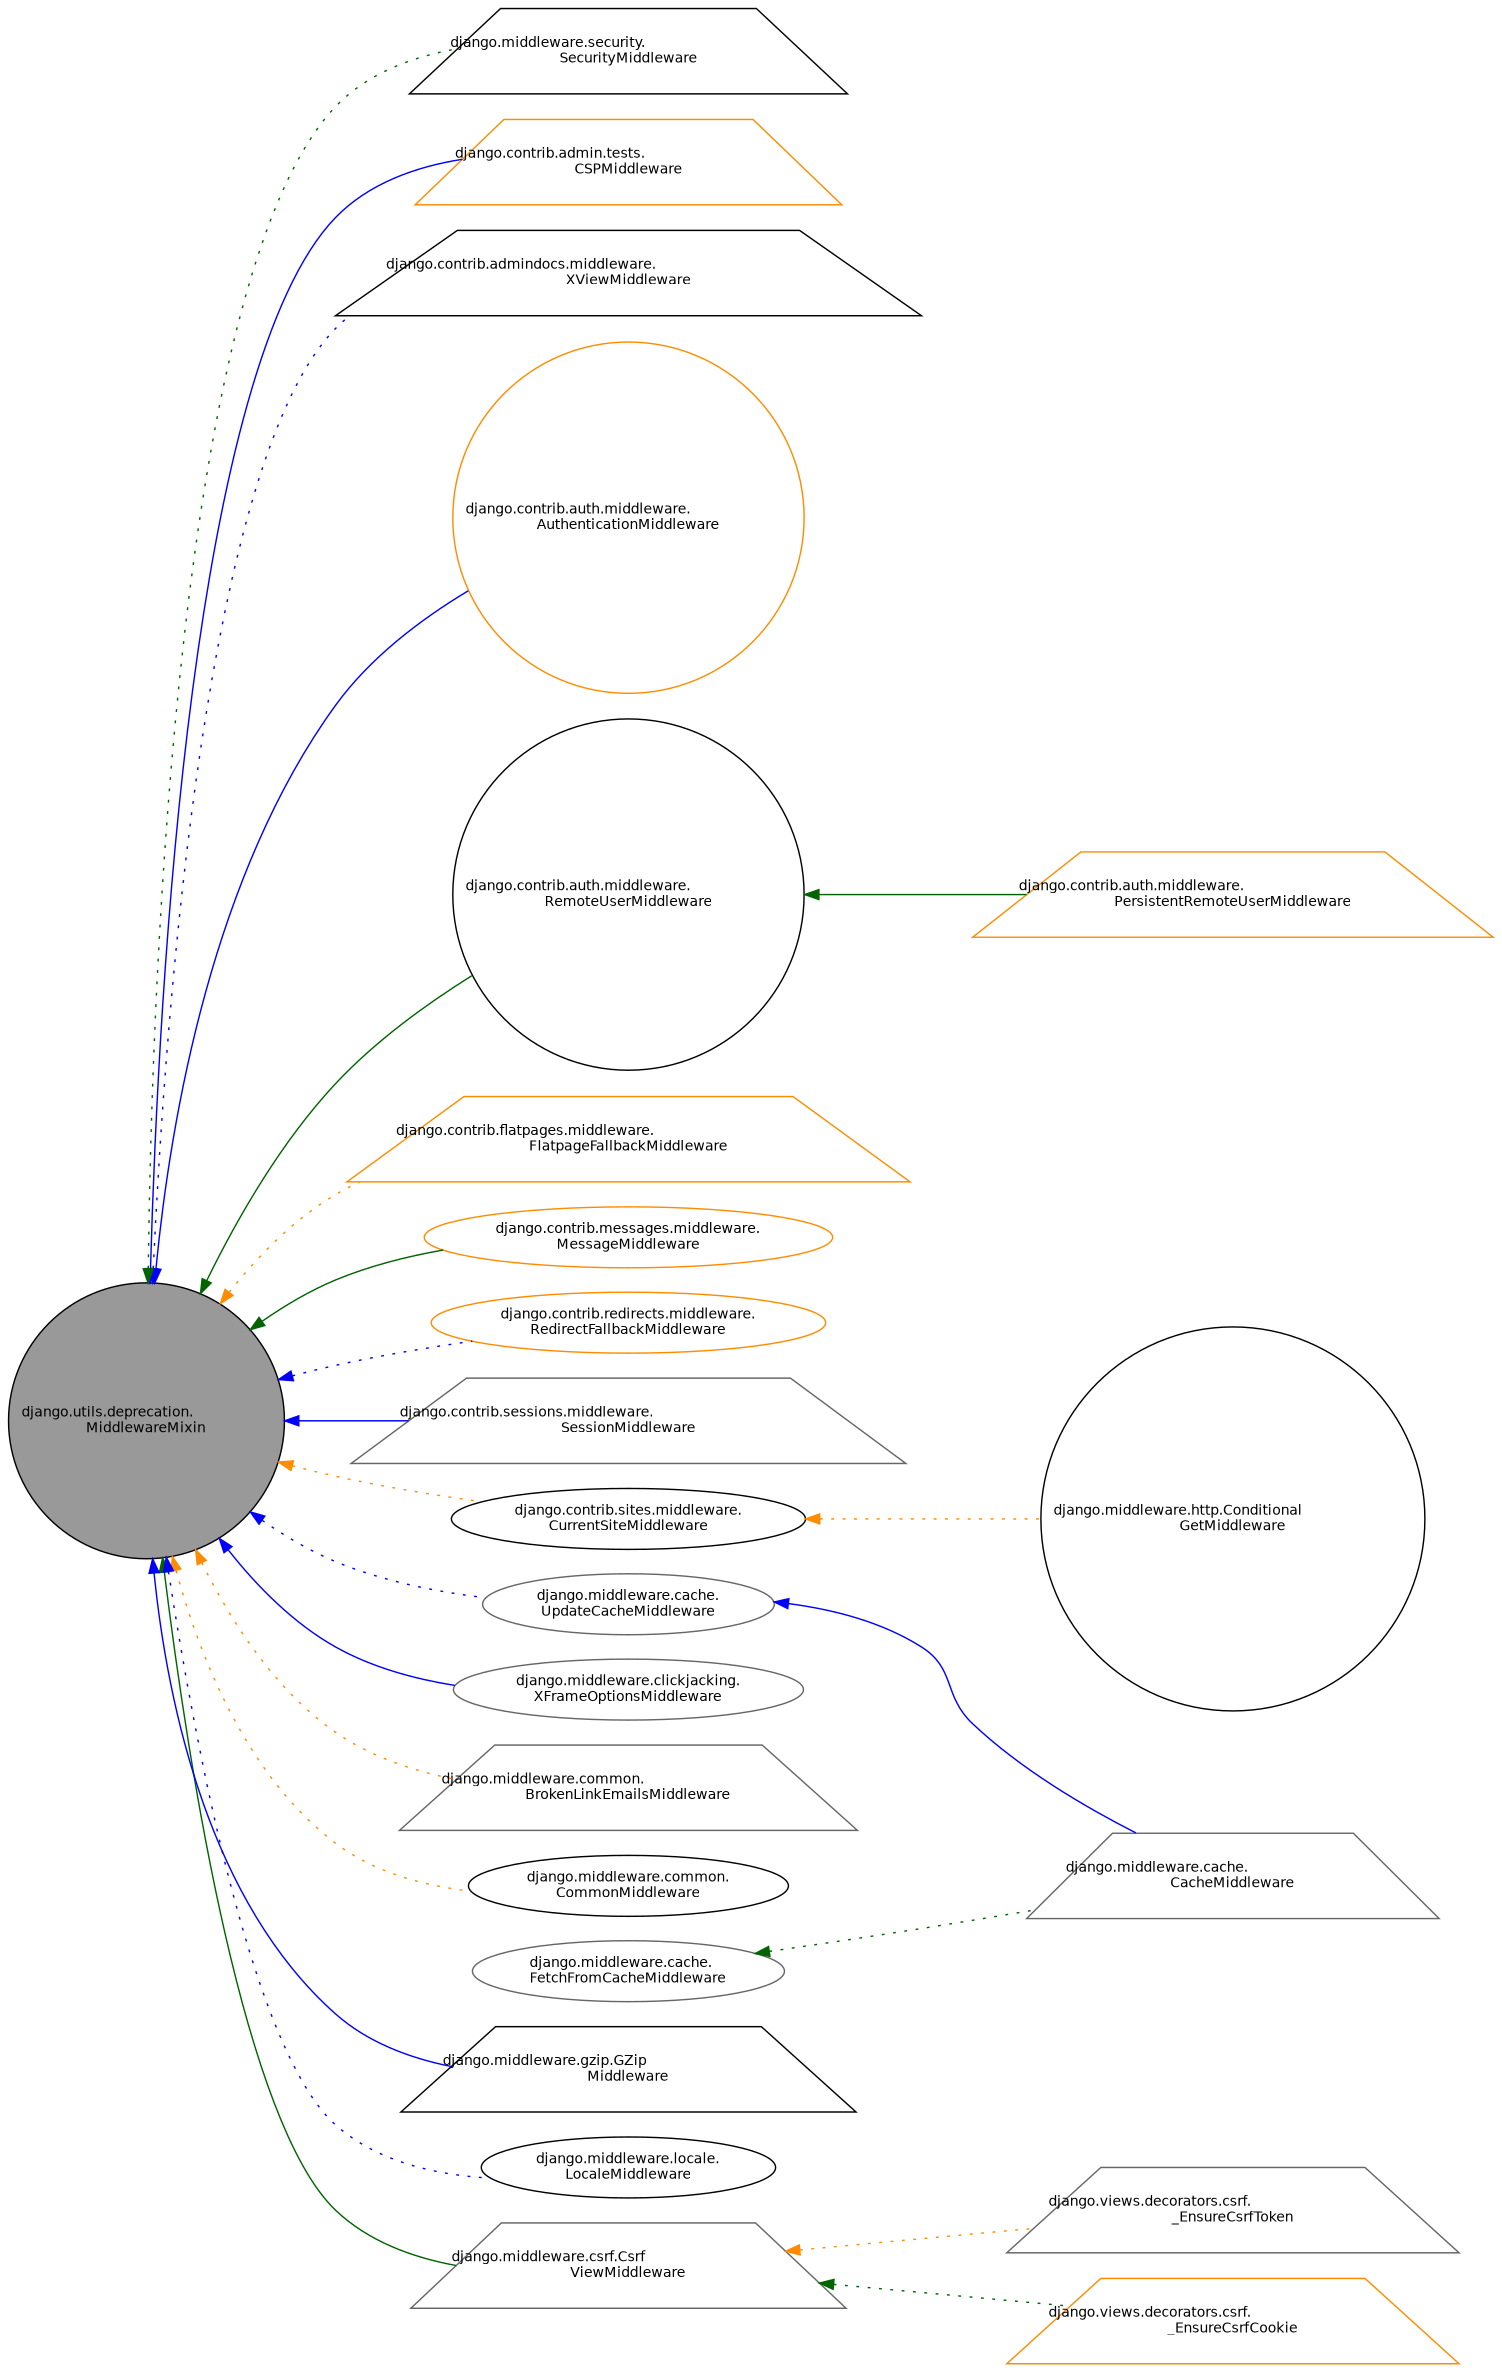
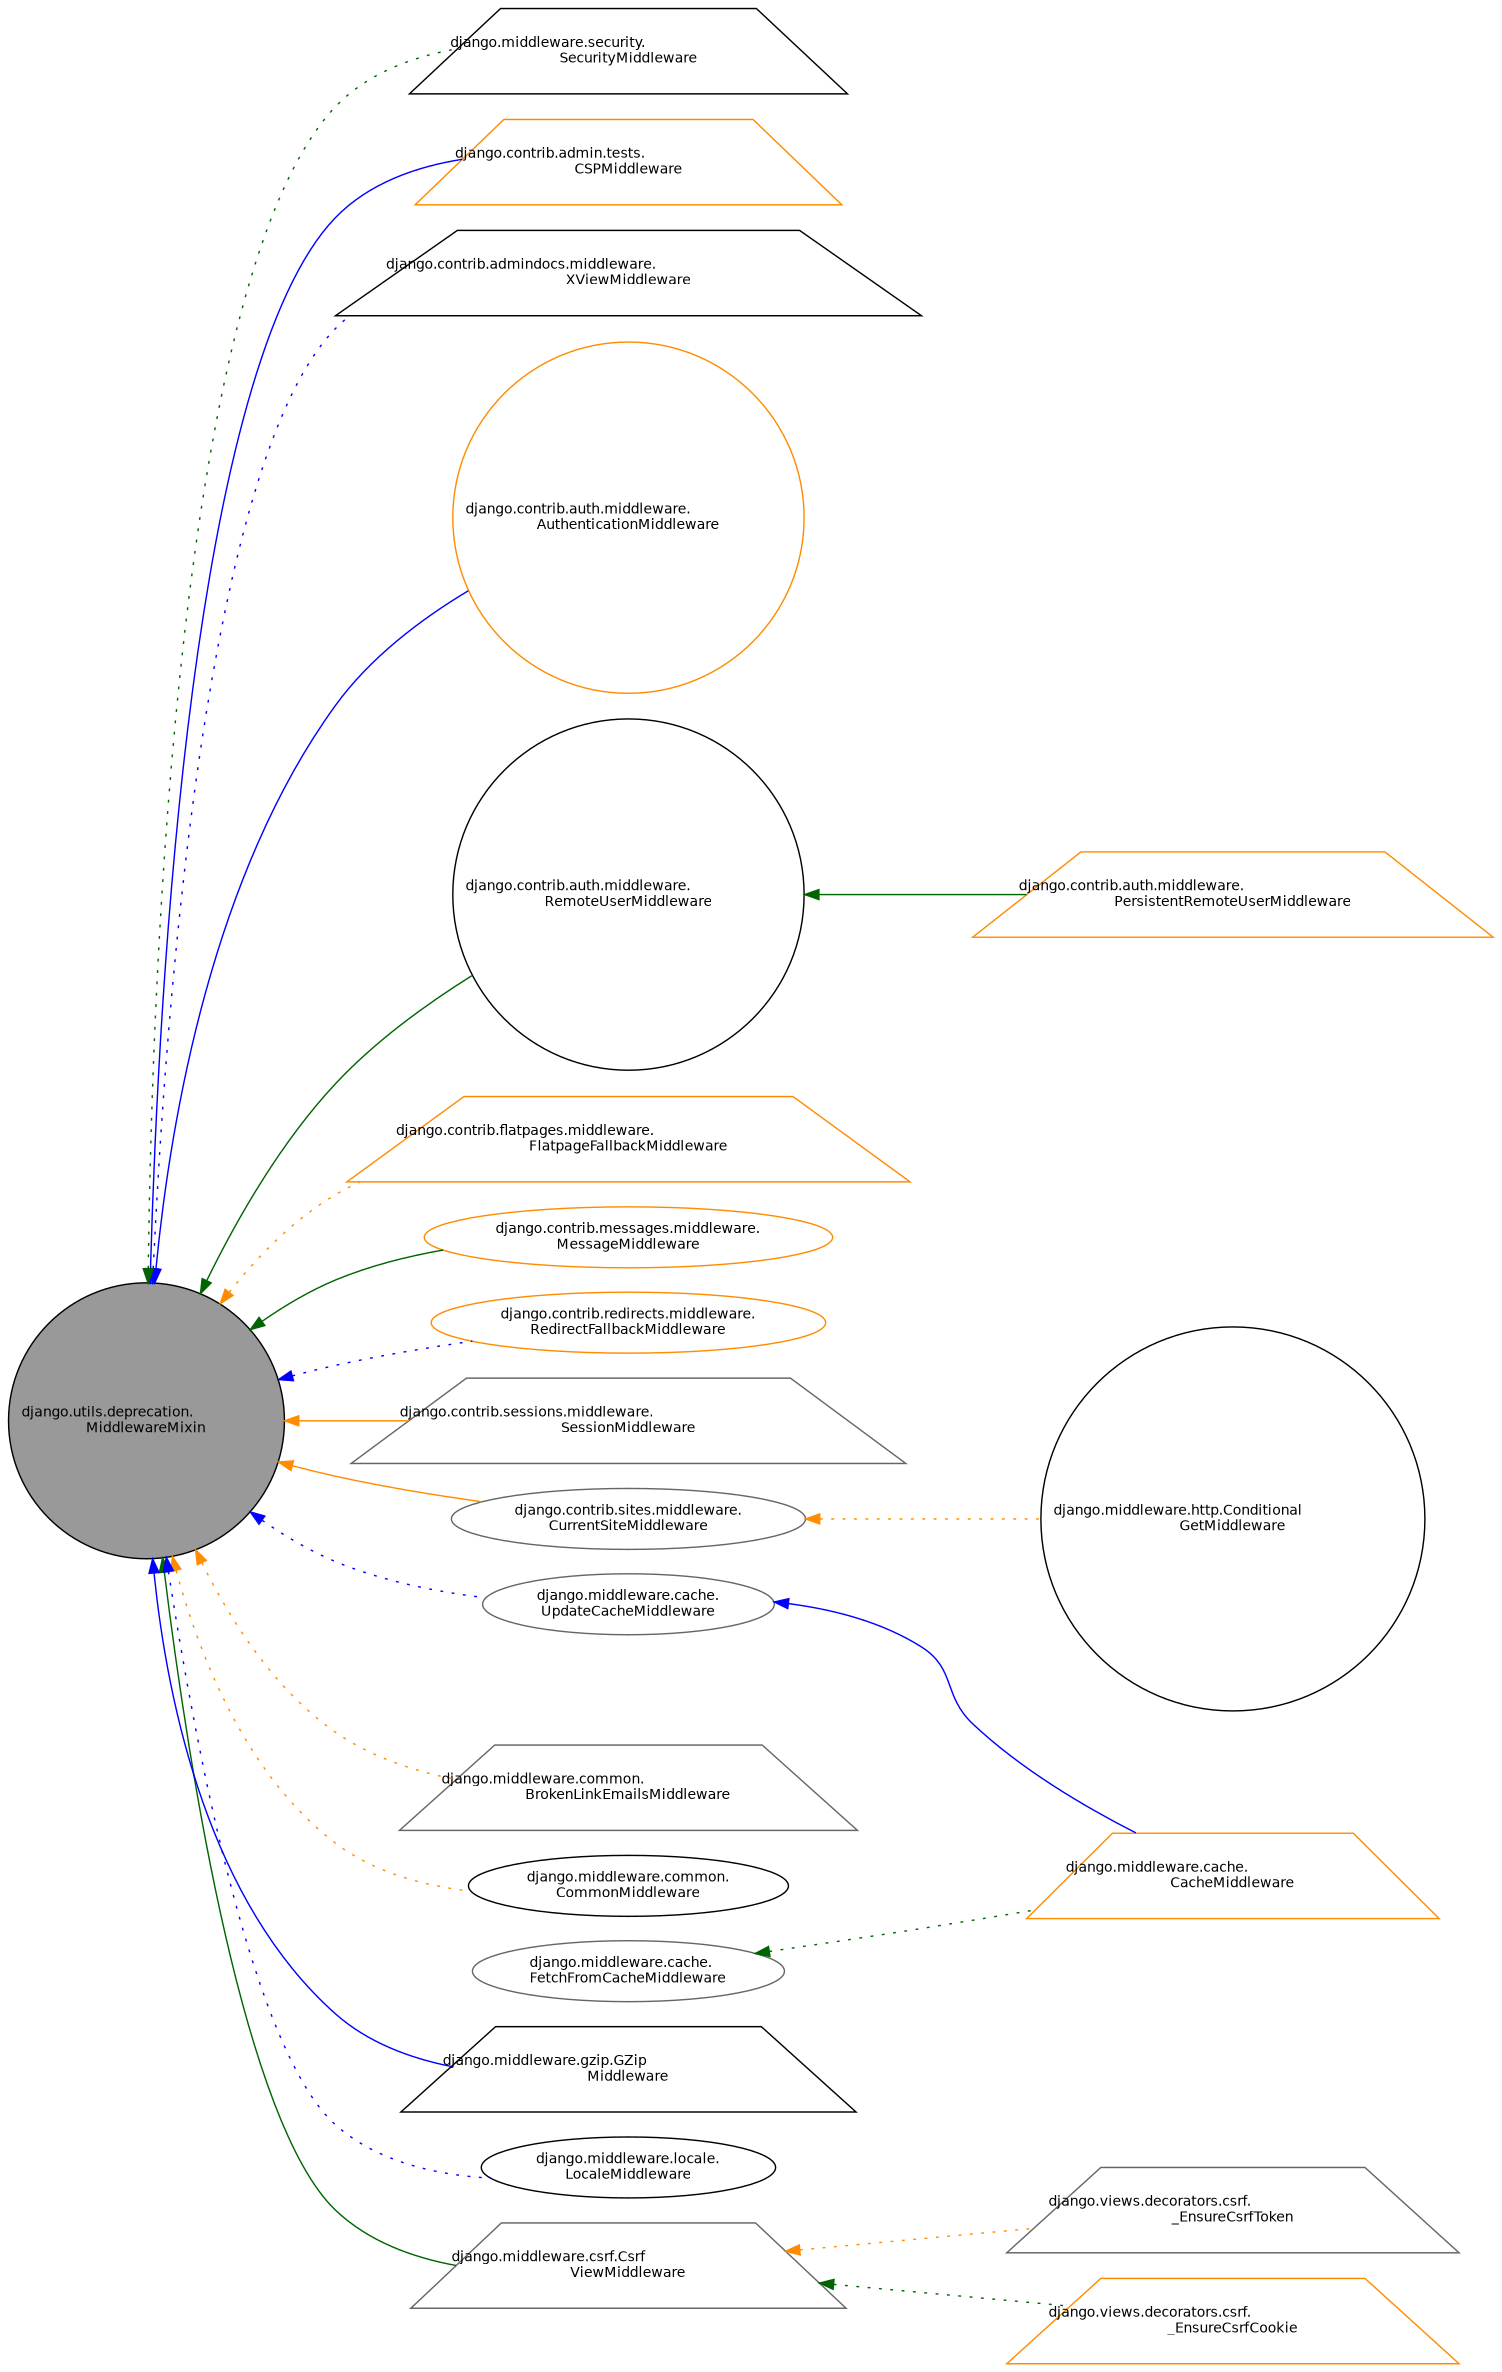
edge "django.contrib.sessions.middleware. SessionMiddleware" -> "django.utils.deprecation. MiddlewareMixin": color blue -> darkorange
edge "django.contrib.sites.middleware. CurrentSiteMiddleware" -> "django.utils.deprecation. MiddlewareMixin": style dotted -> solid
node "django.contrib.sites.middleware. CurrentSiteMiddleware": color black -> gray40
node "django.middleware.clickjacking. XFrameOptionsMiddleware": removed
node "django.middleware.cache. CacheMiddleware": color gray40 -> darkorange
